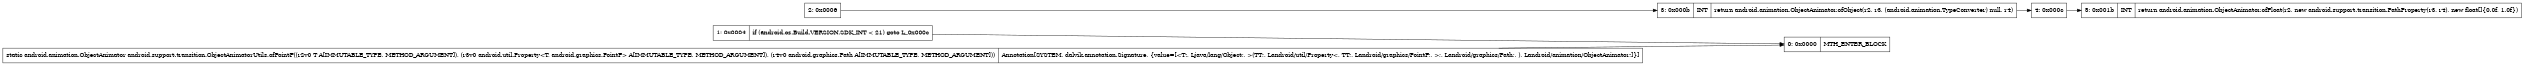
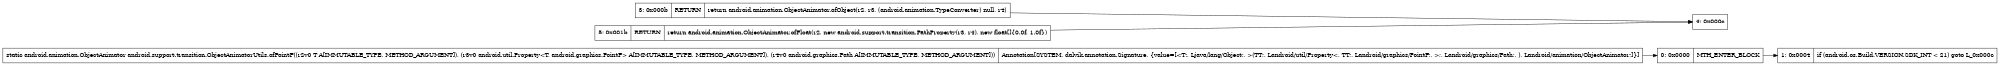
node "2: 0x0006": removed
node "3: 0x000b": text "INT" -> "RETURN"
edge "4: 0x000c" -> "5: 0x001b": reversed
node "5: 0x001b": text "INT" -> "RETURN"
edge "1: 0x0004" -> "0: 0x0000": reversed
